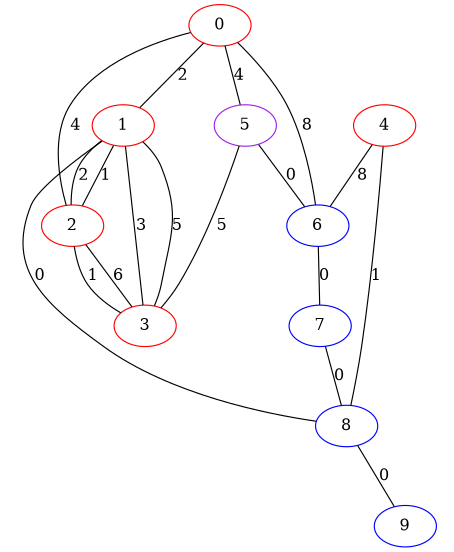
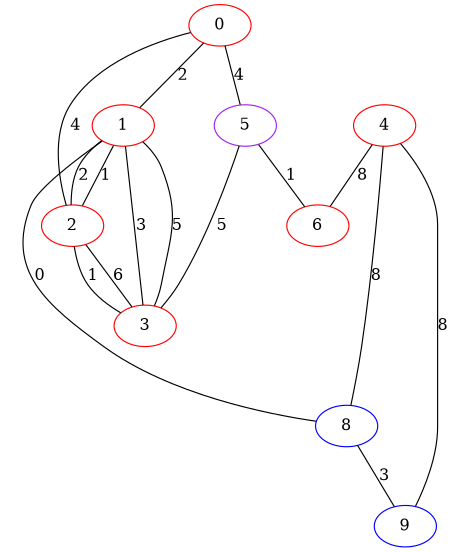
edge "0" -- "6": removed, label "8"
edge "5" -- "6": label "0" -> "1"
node "6": color blue -> red
edge "4" -- "8": label "1" -> "8"
edge "4" -- "9": added, label "8"
node "7": removed
edge "8" -- "9": label "0" -> "3"
